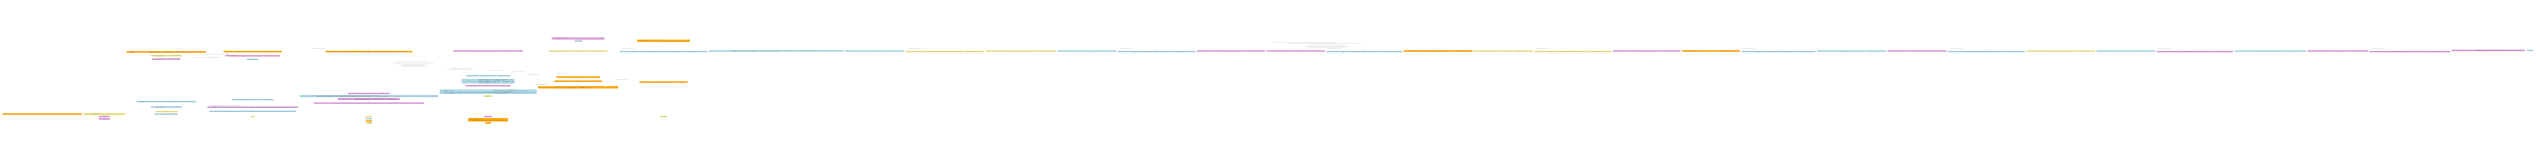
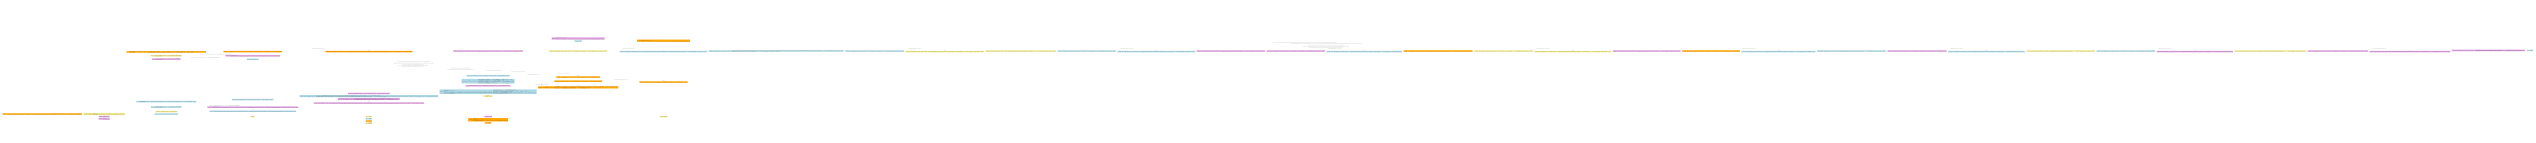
node "30: 0x011d": fillcolor lightblue -> khaki
